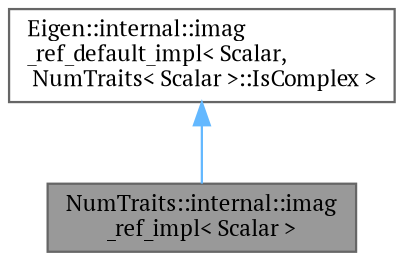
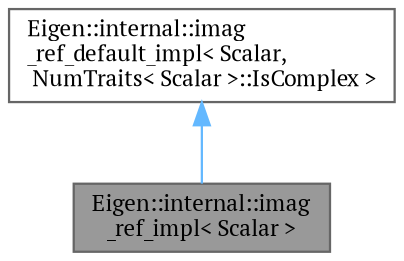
node "NumTraits::internal::imag _ref_impl< Scalar >": label "NumTraits::internal::imag _ref_impl< Scalar >" -> "Eigen::internal::imag _ref_impl< Scalar >"
